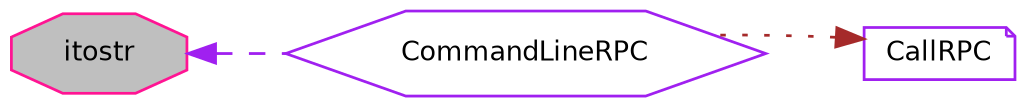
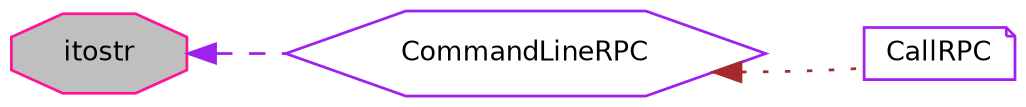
edge "CommandLineRPC" -> "CallRPC": reversed
